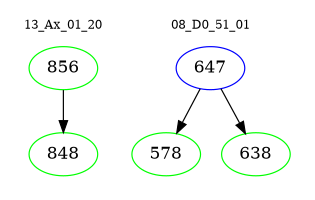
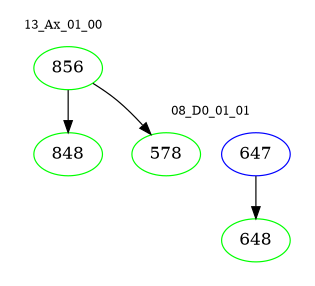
cluster "13_Ax_01_20": label "13_Ax_01_20" -> "13_Ax_01_00"
cluster "08_D0_51_01": label "08_D0_51_01" -> "08_D0_01_01"
edge "647" -> "578": now "856" -> "578"
node "638": label "638" -> "648"
